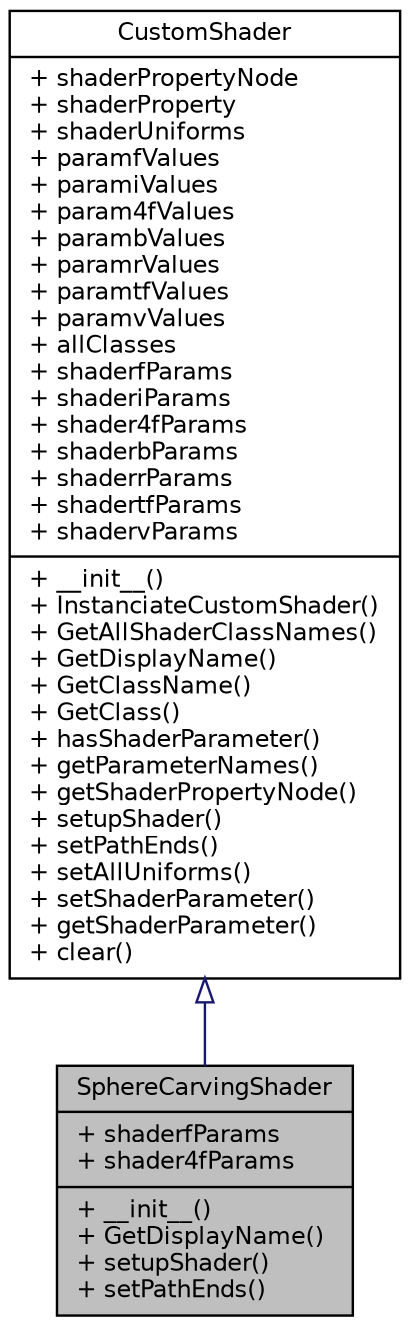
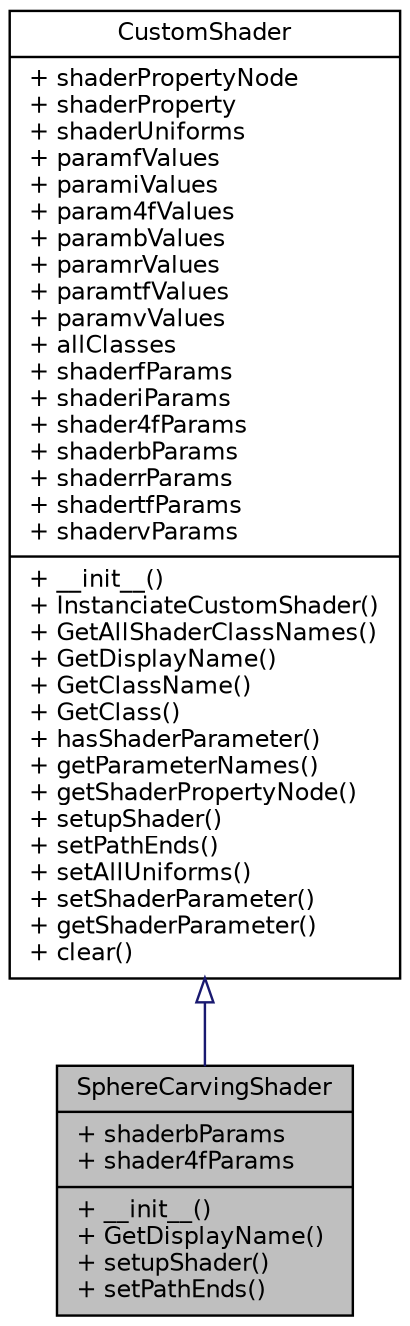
node "SphereCarvingShader": text "+ shaderfParams" -> "+ shaderbParams"
